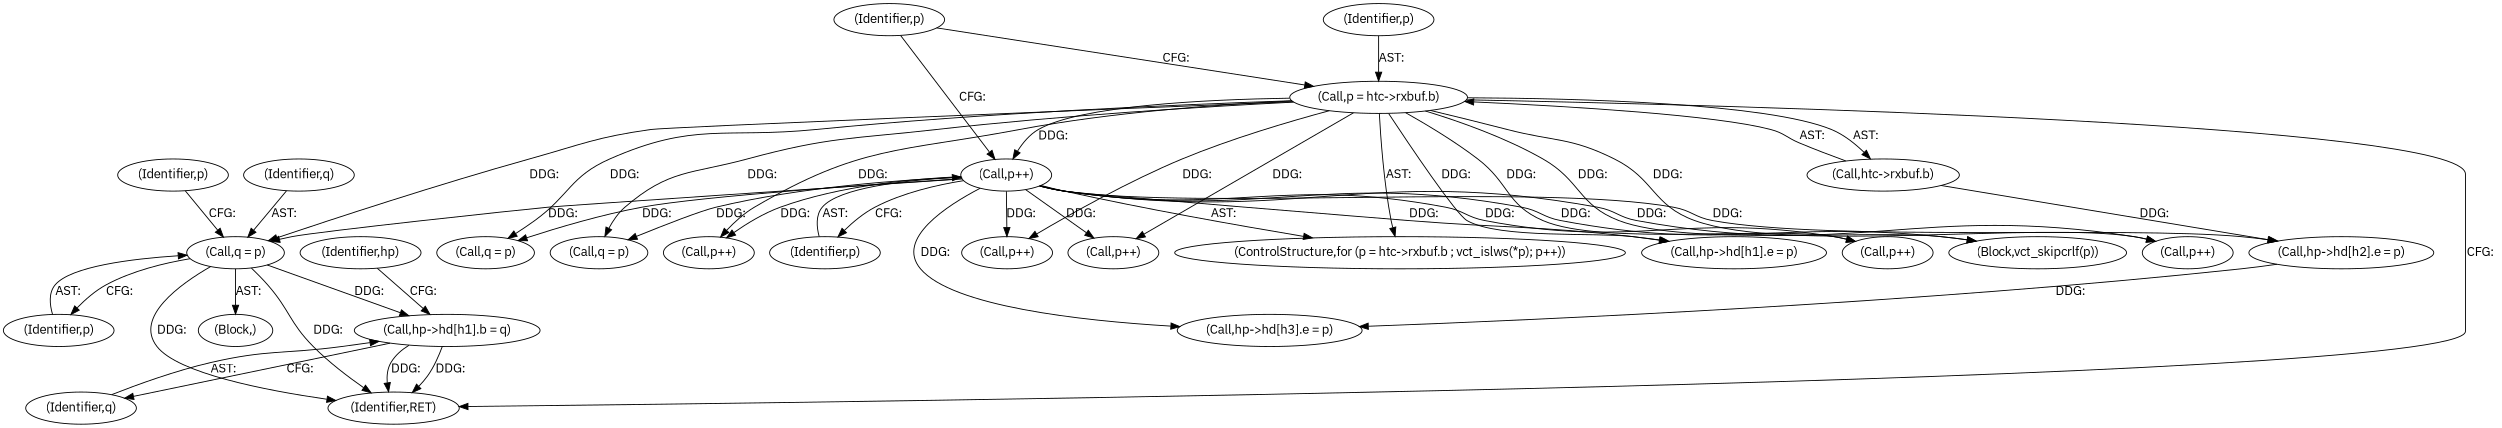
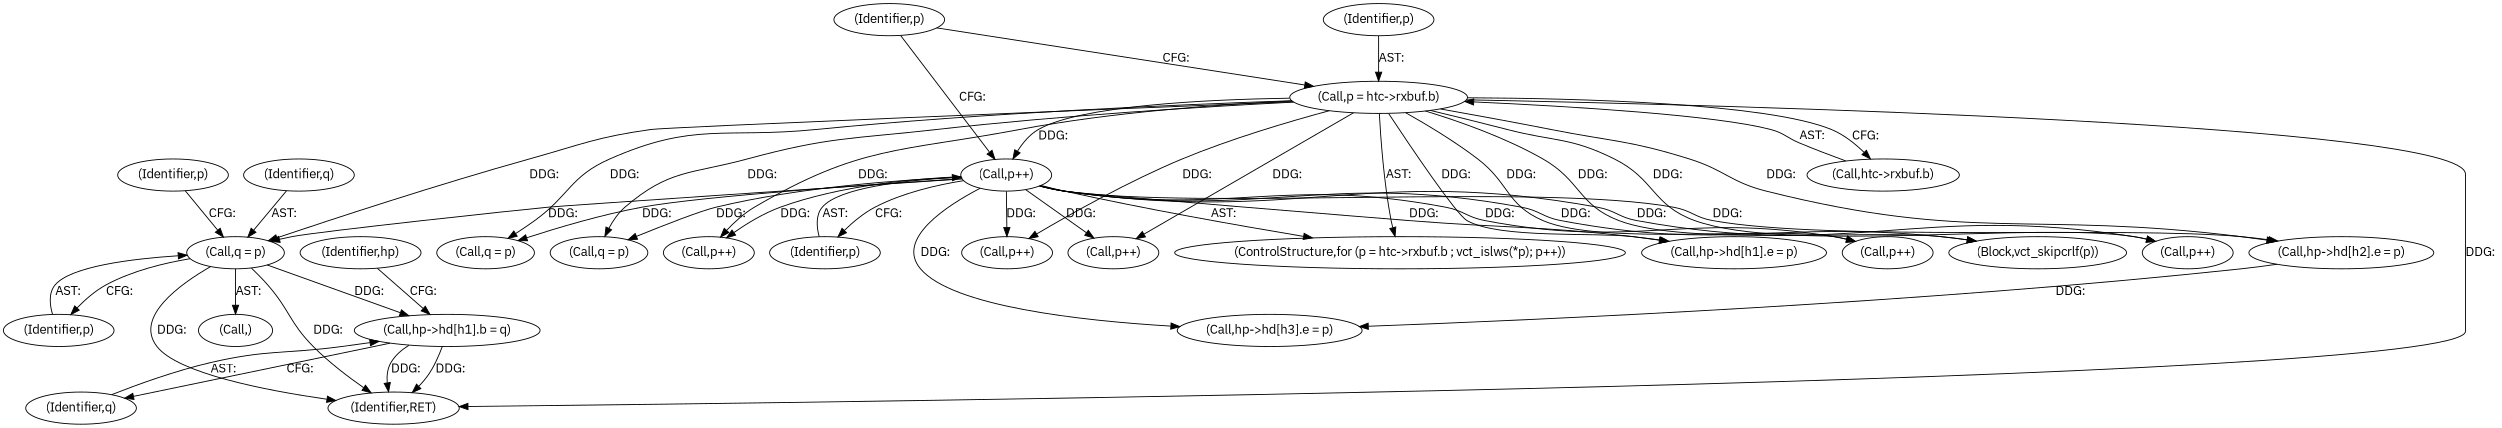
edge "(Call,p = htc->rxbuf.b)" -> "(Call,htc->rxbuf.b)": label "AST: " -> "CFG: "
edge "(Call,htc->rxbuf.b)" -> "(Call,hp->hd[h2].e = p)": now "(Call,p = htc->rxbuf.b)" -> "(Call,hp->hd[h2].e = p)"
edge "(Call,p = htc->rxbuf.b)" -> "(Identifier,RET)": label "CFG: " -> "DDG: "
node "(Block,)": label "(Block,)" -> "(Call,)"
